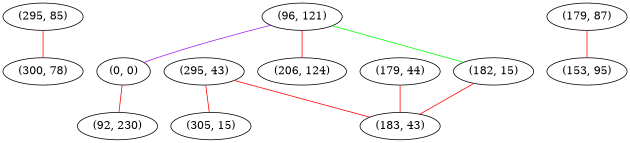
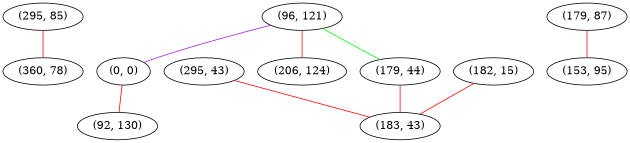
edge "(96, 121)" -- "(182, 15)": now "(96, 121)" -- "(179, 44)"
node "(300, 78)": label "(300, 78)" -> "(360, 78)"
node "(92, 230)": label "(92, 230)" -> "(92, 130)"
node "(305, 15)": removed
